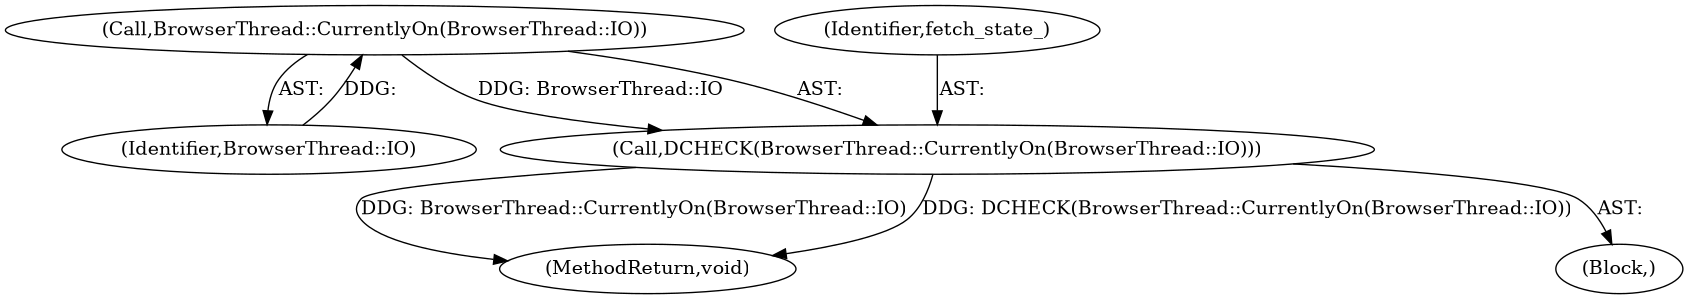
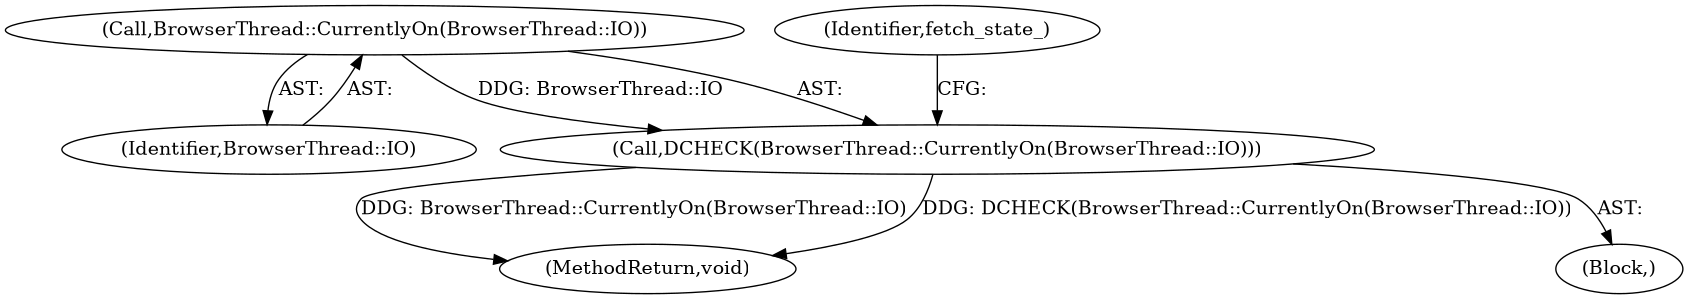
edge "(Identifier,BrowserThread::IO)" -> "(Call,BrowserThread::CurrentlyOn(BrowserThread::IO))": label "DDG: " -> "AST: "
edge "(Identifier,fetch_state_)" -> "(Call,DCHECK(BrowserThread::CurrentlyOn(BrowserThread::IO)))": label "AST: " -> "CFG: "
